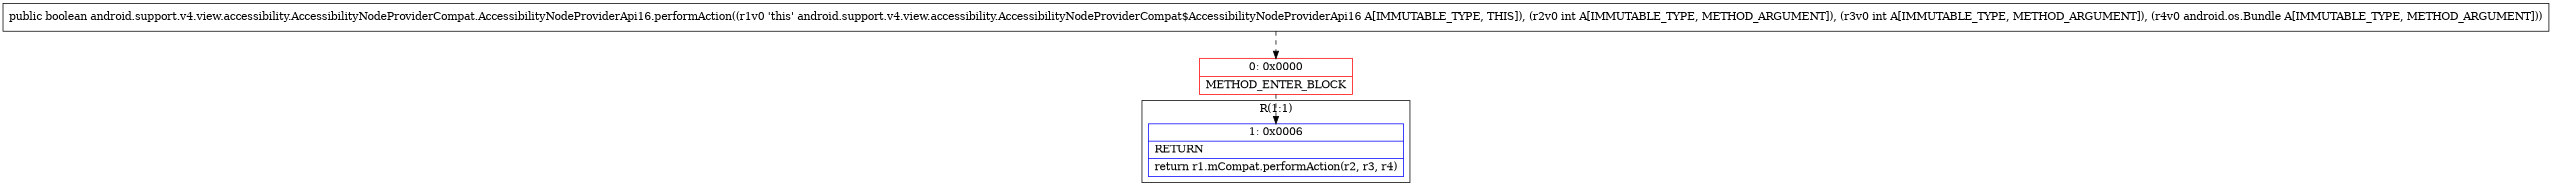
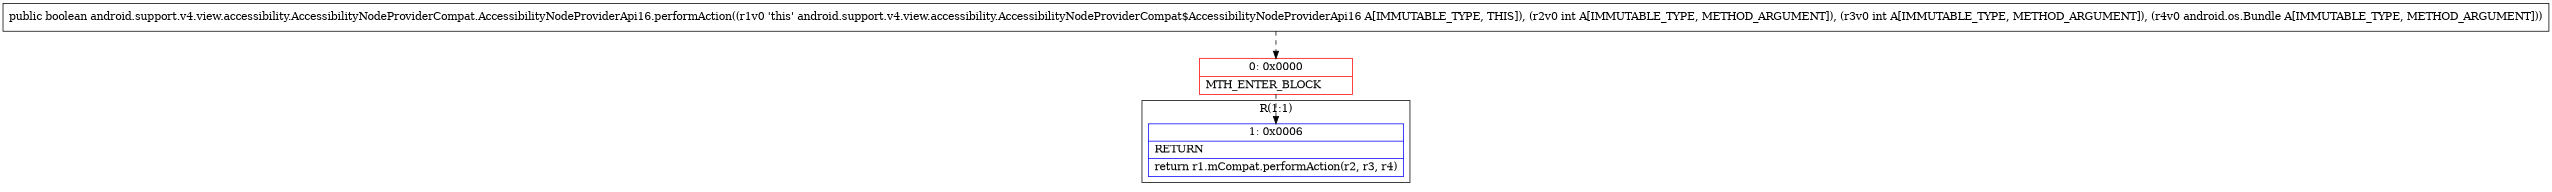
node "0: 0x0000": text "METHOD_ENTER_BLOCK" -> "MTH_ENTER_BLOCK"
